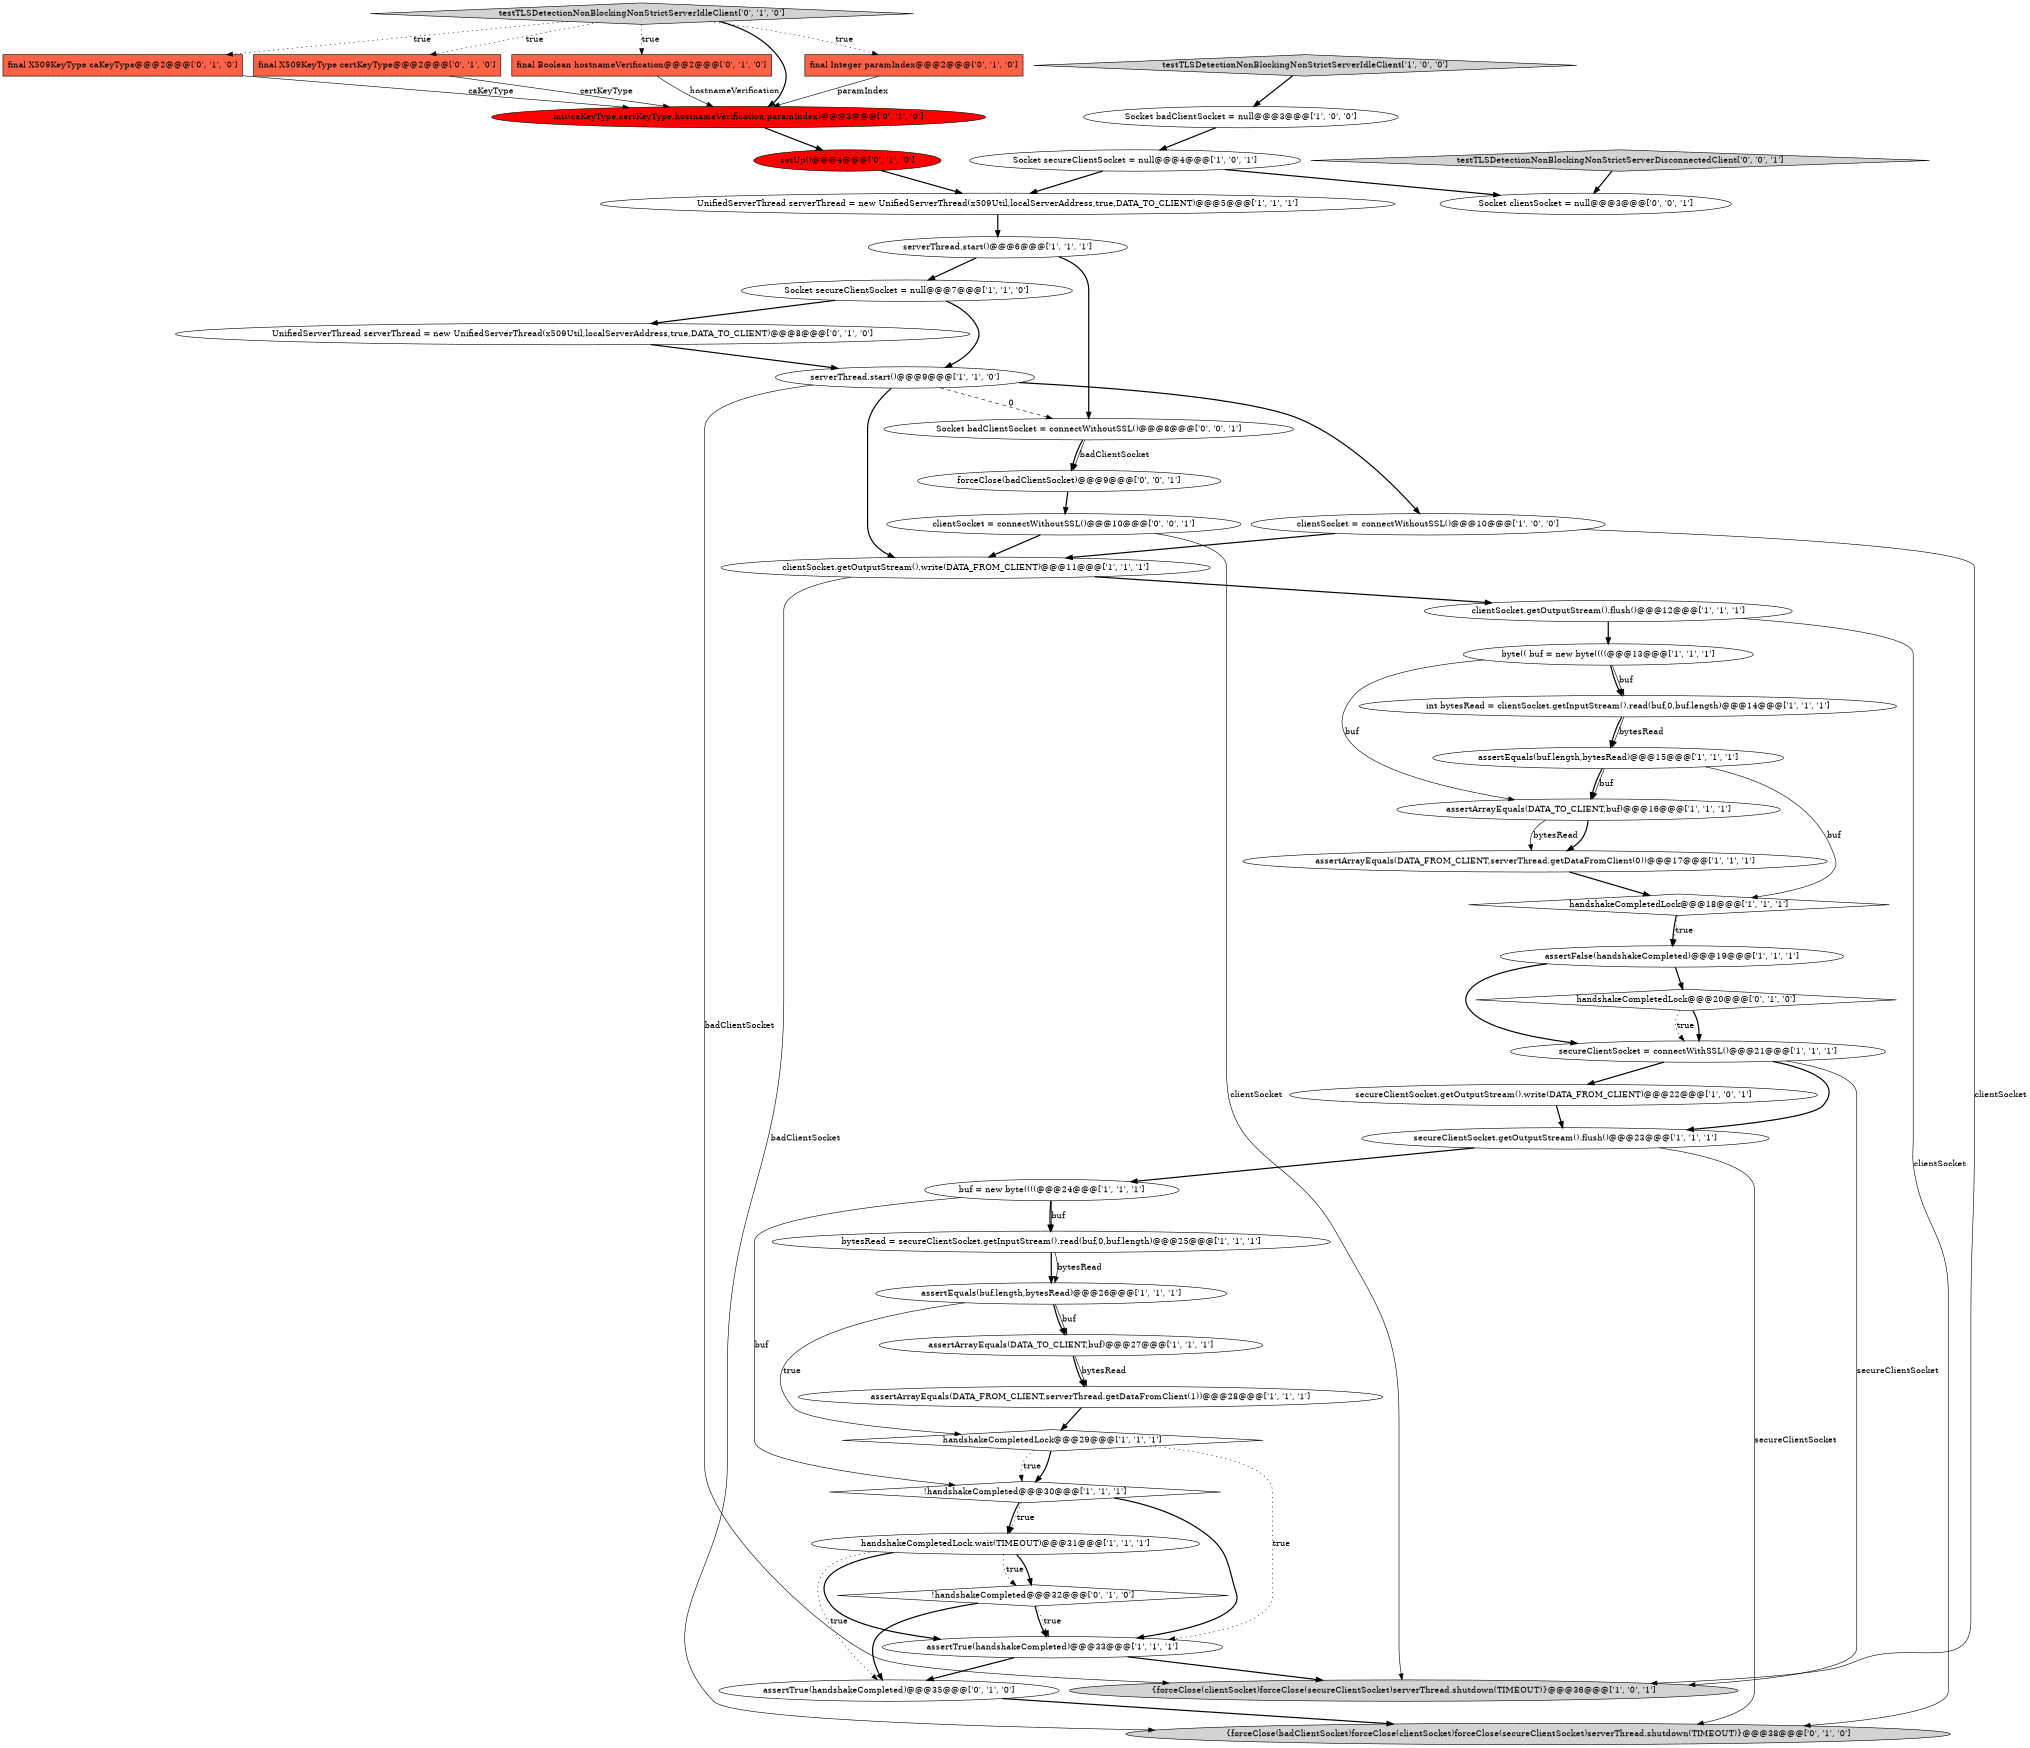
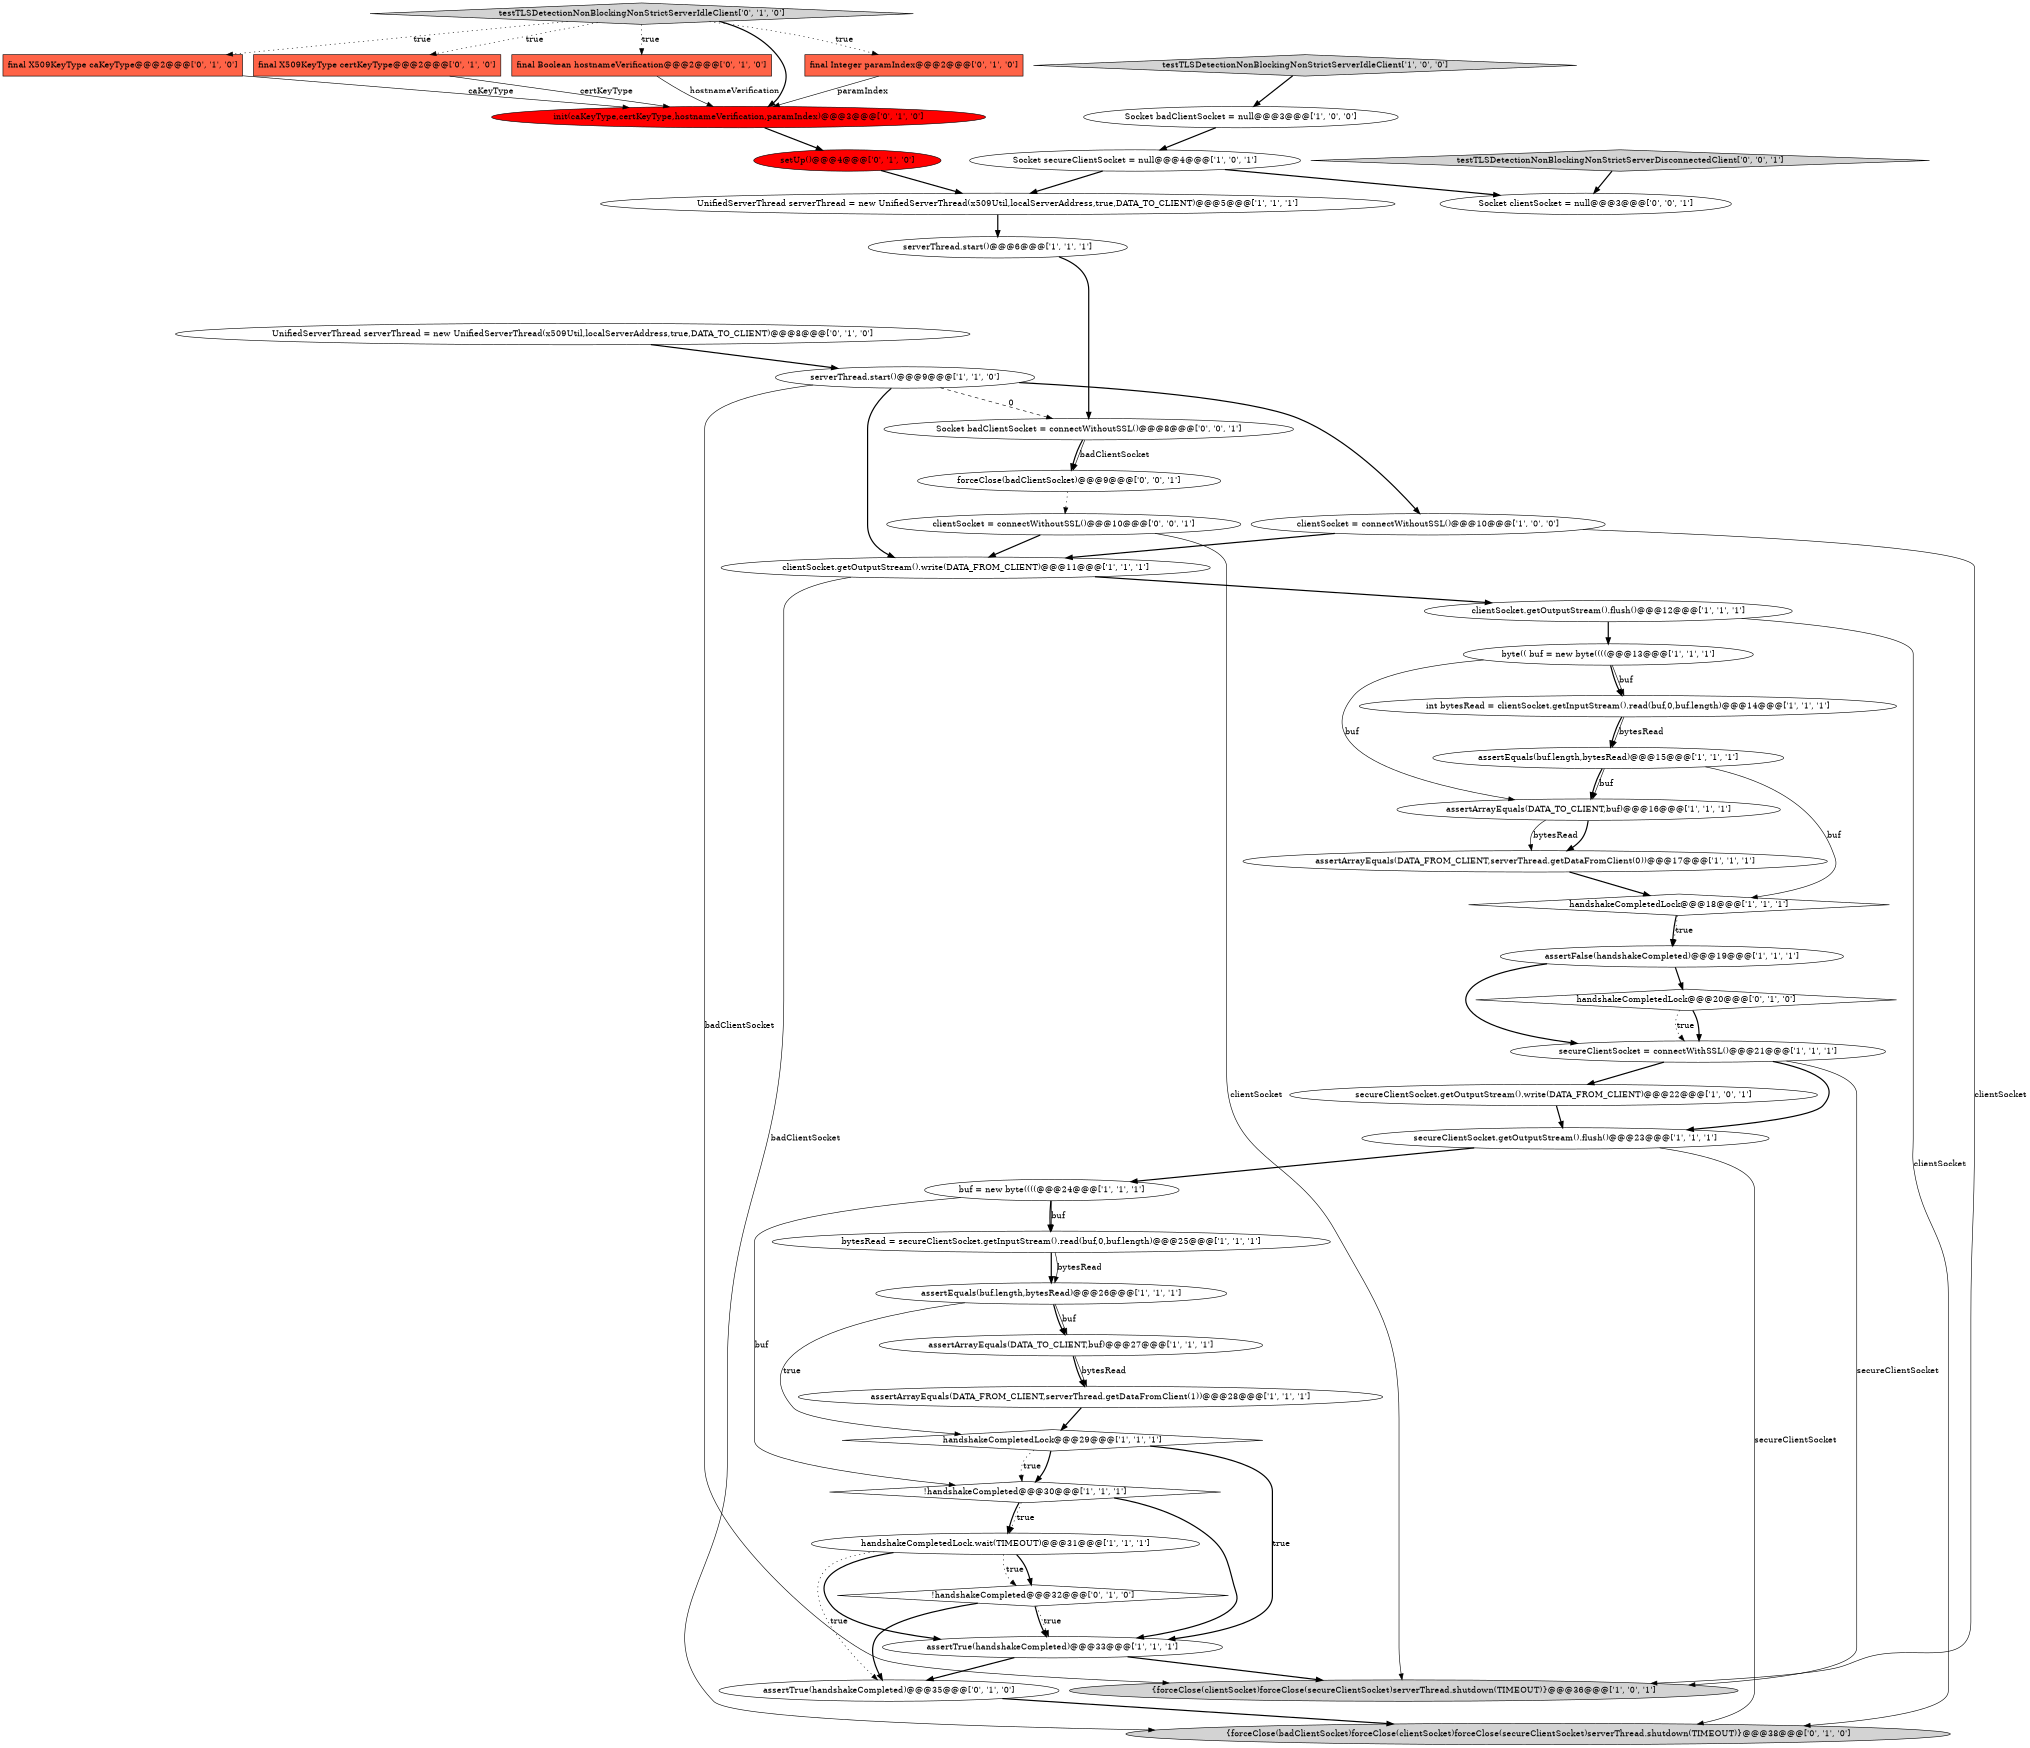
node "Socket secureClientSocket = null@@@7@@@['1', '1', '0']": removed
edge "forceClose(badClientSocket)@@@9@@@['0', '0', '1']" -> "clientSocket = connectWithoutSSL()@@@10@@@['0', '0', '1']": style bold -> dotted
edge "handshakeCompletedLock@@@29@@@['1', '1', '1']" -> "assertTrue(handshakeCompleted)@@@33@@@['1', '1', '1']": style dotted -> bold
